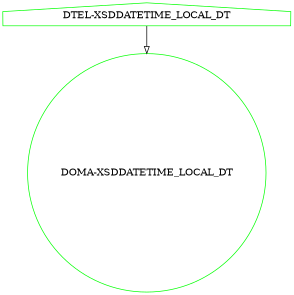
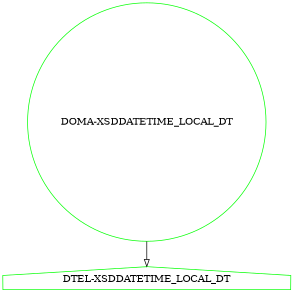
edge "DTEL-XSDDATETIME_LOCAL_DT" -> "DOMA-XSDDATETIME_LOCAL_DT": reversed
